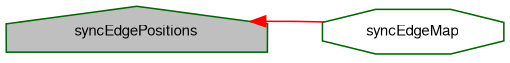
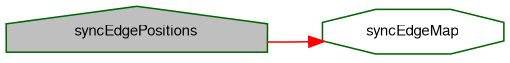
edge "syncEdgeMap" -> "syncEdgePositions": reversed
